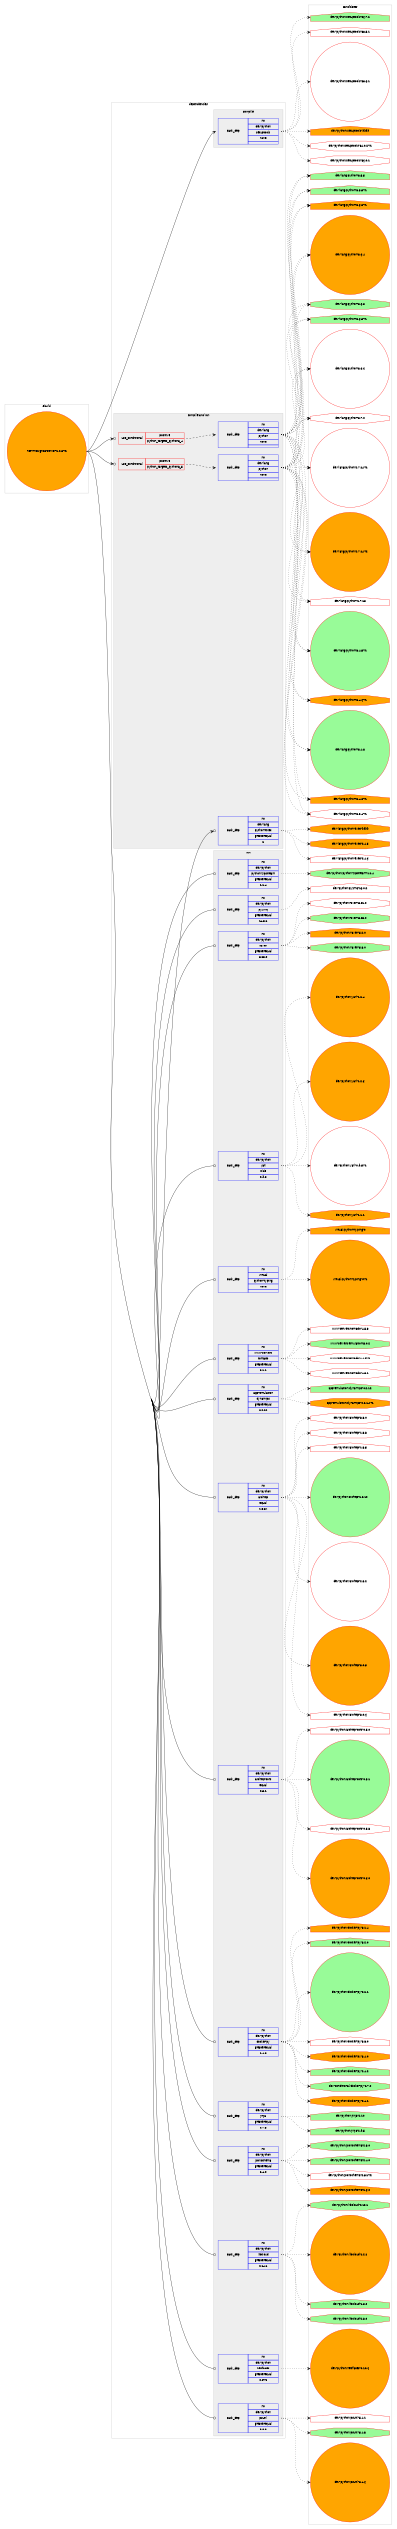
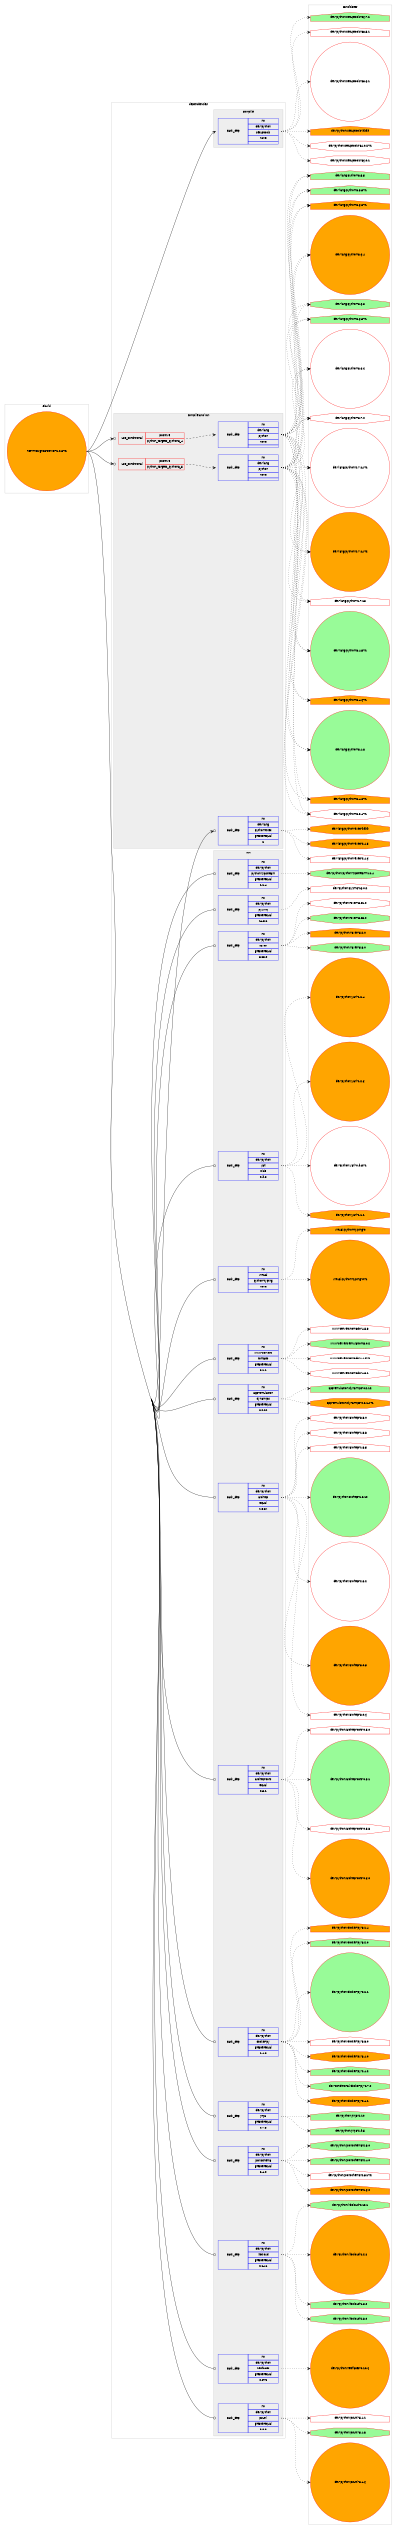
node "dev-lang/python-3.4.6-r1": shape octagon -> house
